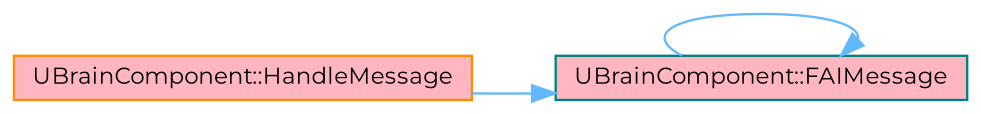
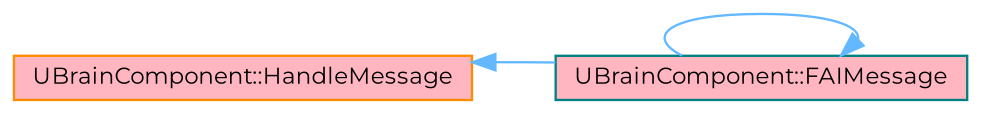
edge "UBrainComponent::HandleMessage" -> "UBrainComponent::FAIMessage": reversed
